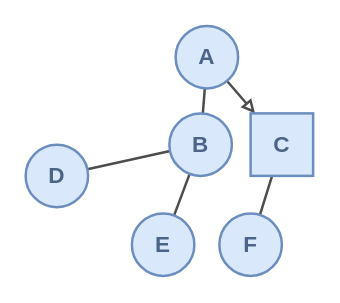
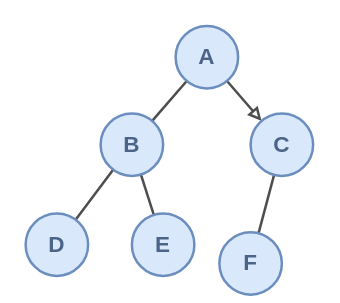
node "B": moved (201, 144) -> (132, 144)
node "C": shape rectangle -> ellipse
node "D": moved (57, 176) -> (57, 244)
node "F": moved (251, 244) -> (251, 263)
